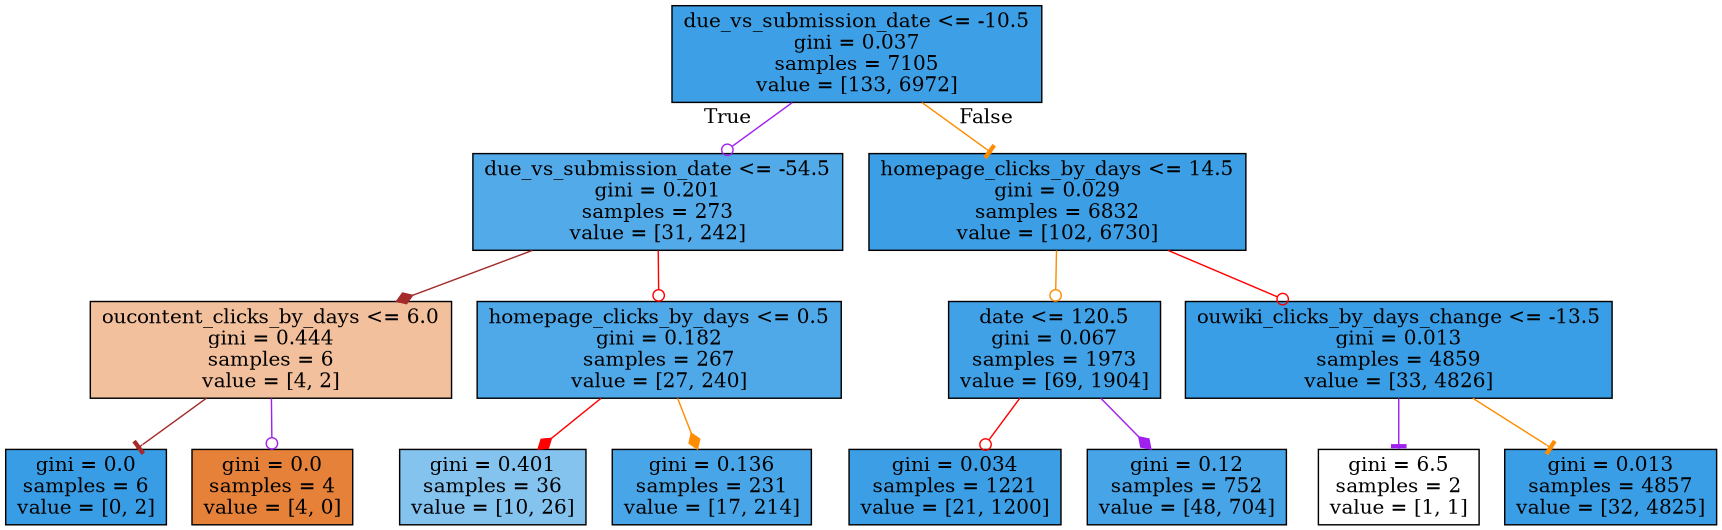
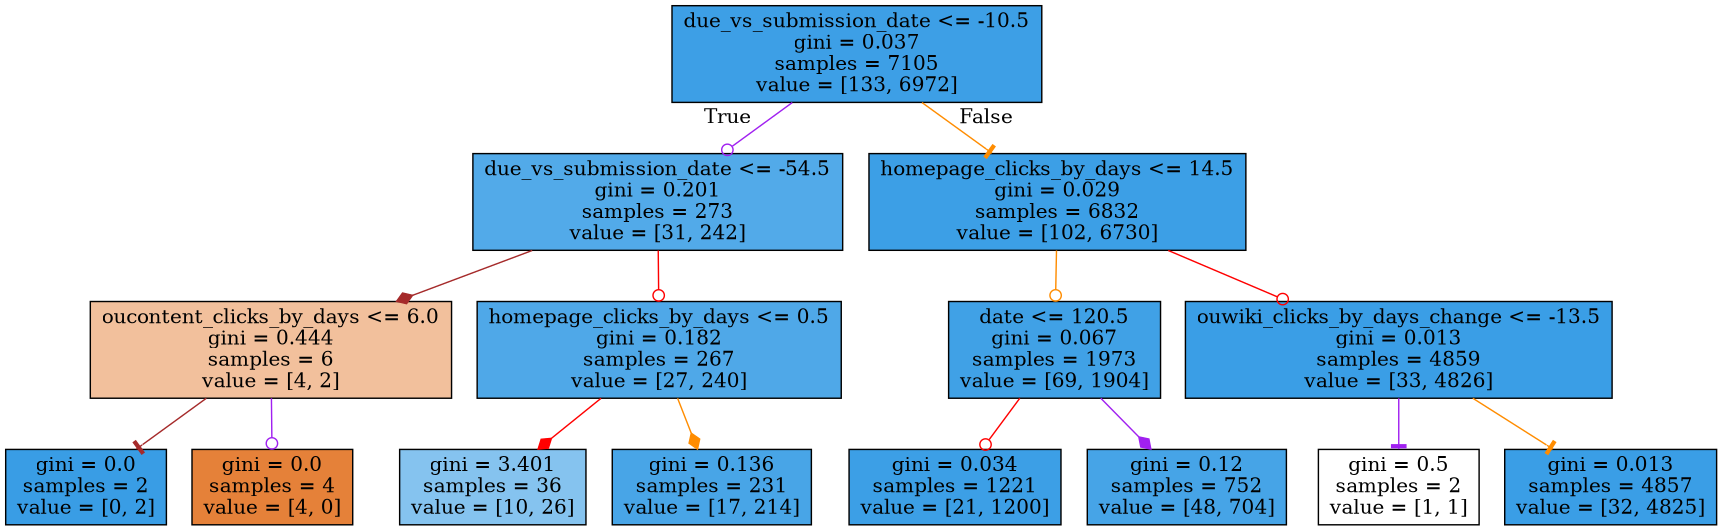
node "gini = 0.0 samples = 6 value = [0, 2]": label "gini = 0.0 samples = 6 value = [0, 2]" -> "gini = 0.0 samples = 2 value = [0, 2]"
node "gini = 0.401 samples = 36 value = [10, 26]": label "gini = 0.401 samples = 36 value = [10, 26]" -> "gini = 3.401 samples = 36 value = [10, 26]"
node "gini = 6.5 samples = 2 value = [1, 1]": label "gini = 6.5 samples = 2 value = [1, 1]" -> "gini = 0.5 samples = 2 value = [1, 1]"
